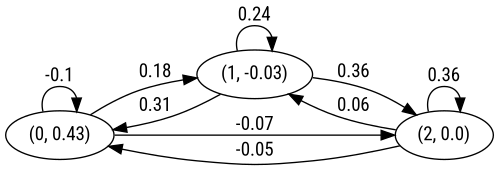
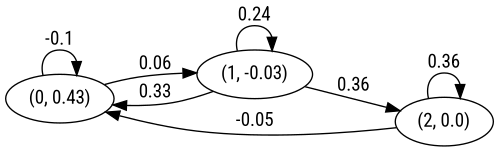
edge "(0, 0.43)" -> "(1, -0.03)": label "0.18" -> "0.06"
edge "(1, -0.03)" -> "(0, 0.43)": label "0.31" -> "0.33"
edge "(2, 0.0)" -> "(1, -0.03)": removed, label "0.06"
edge "(0, 0.43)" -> "(2, 0.0)": removed, label "-0.07"
